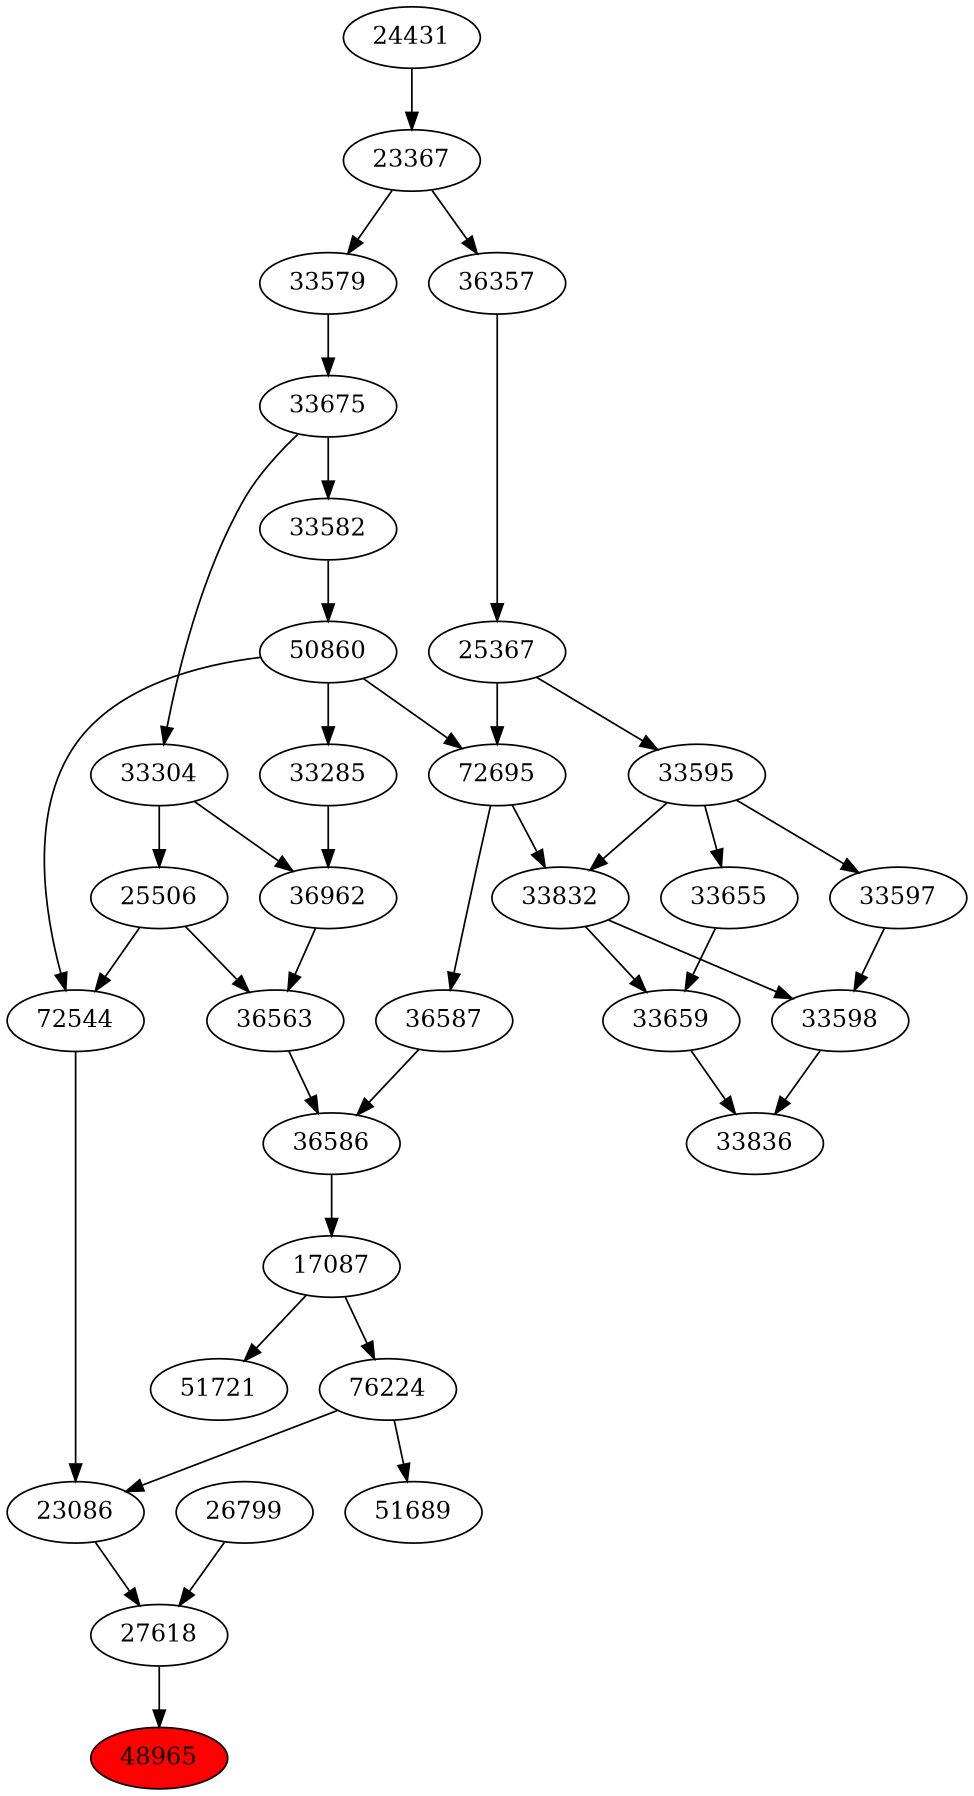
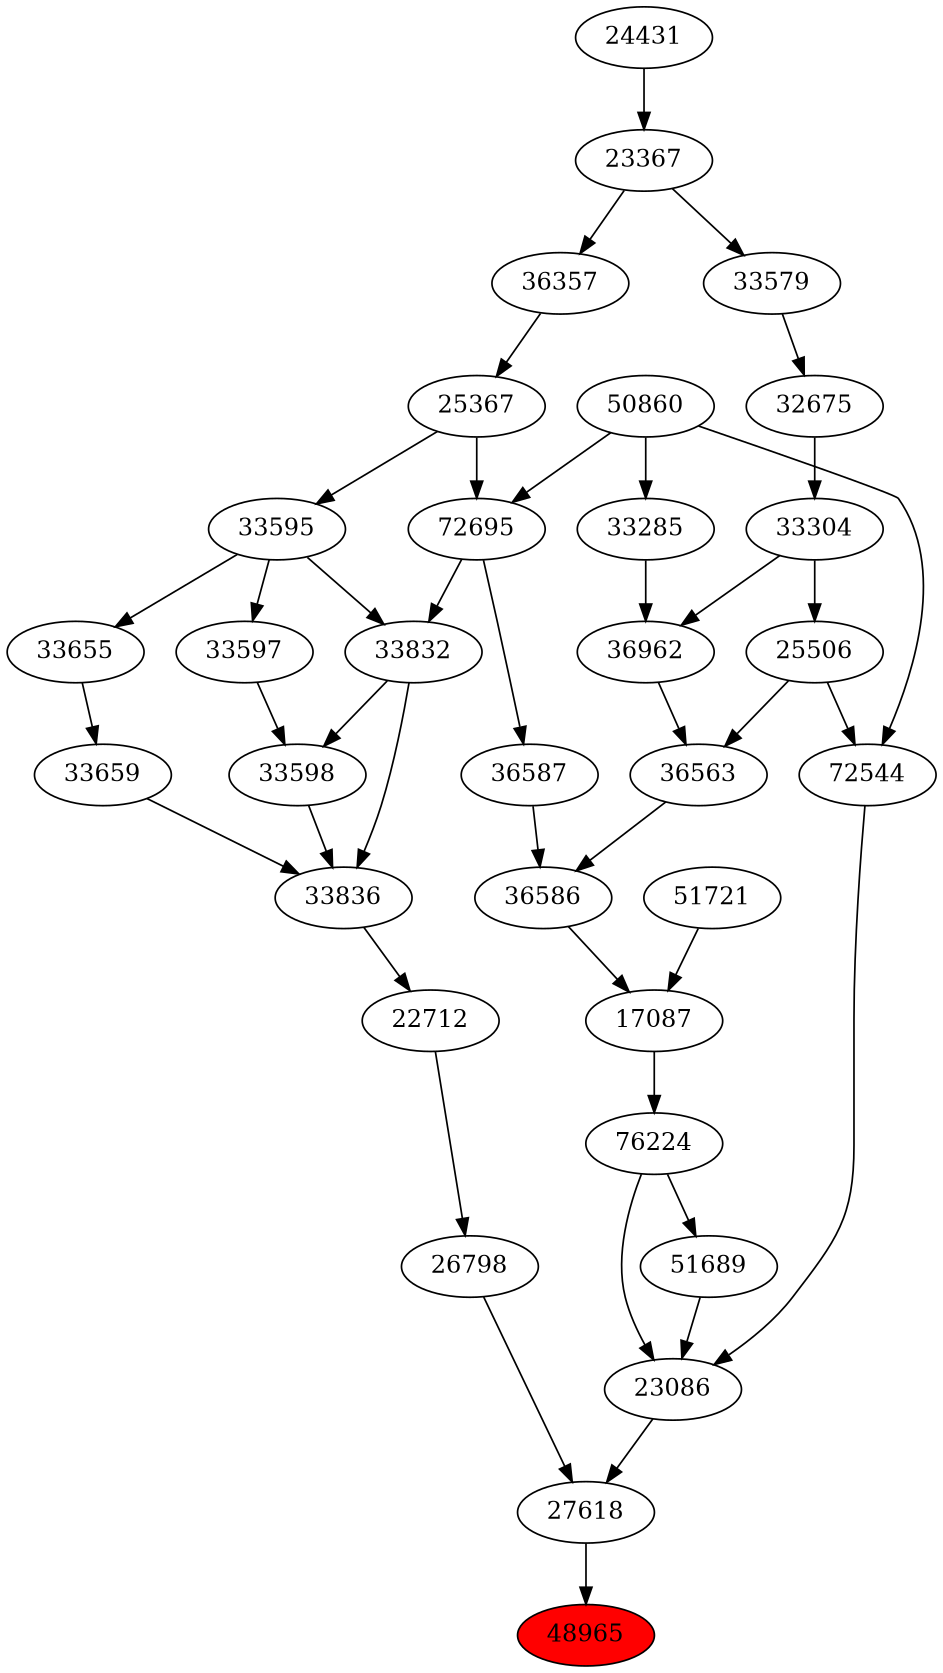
node "33675": label "33675" -> "32675"
node "33582": removed
edge "33832" -> "33659": now "33832" -> "33836"
node "22712": added
edge "51689" -> "23086": added
edge "17087" -> "51721": reversed
node "26799": label "26799" -> "26798"
